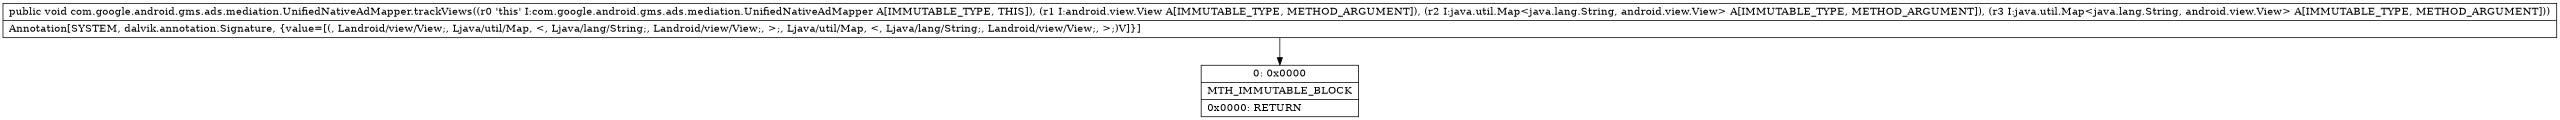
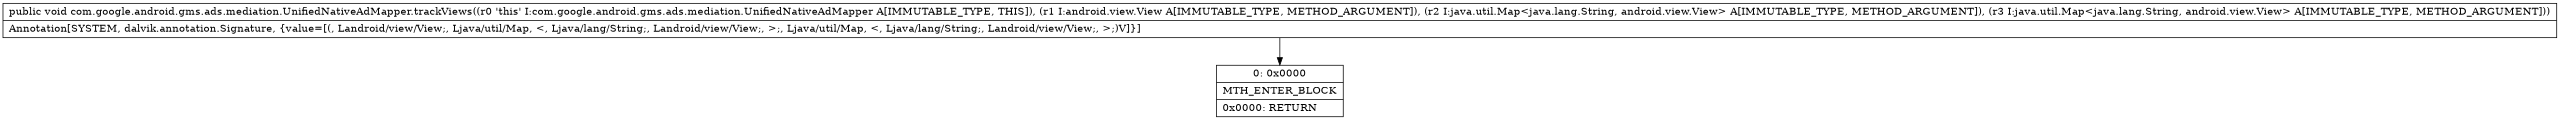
node "0: 0x0000": text "MTH_IMMUTABLE_BLOCK" -> "MTH_ENTER_BLOCK"
